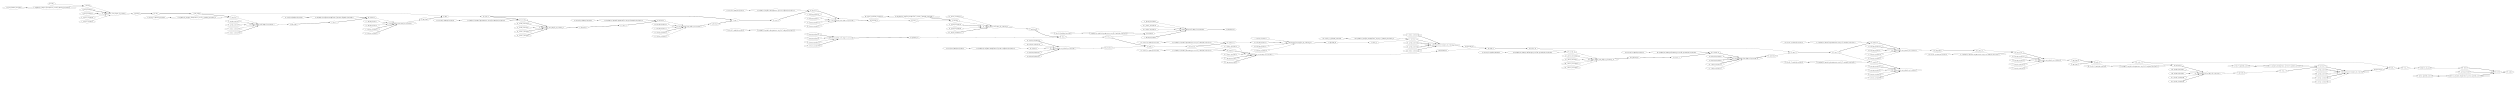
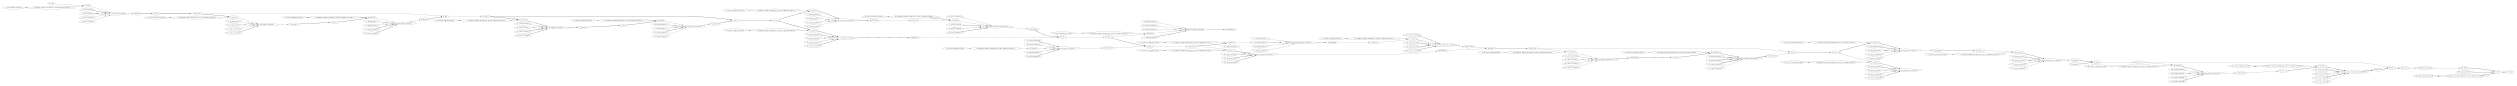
node "75 conv2d_7": added
